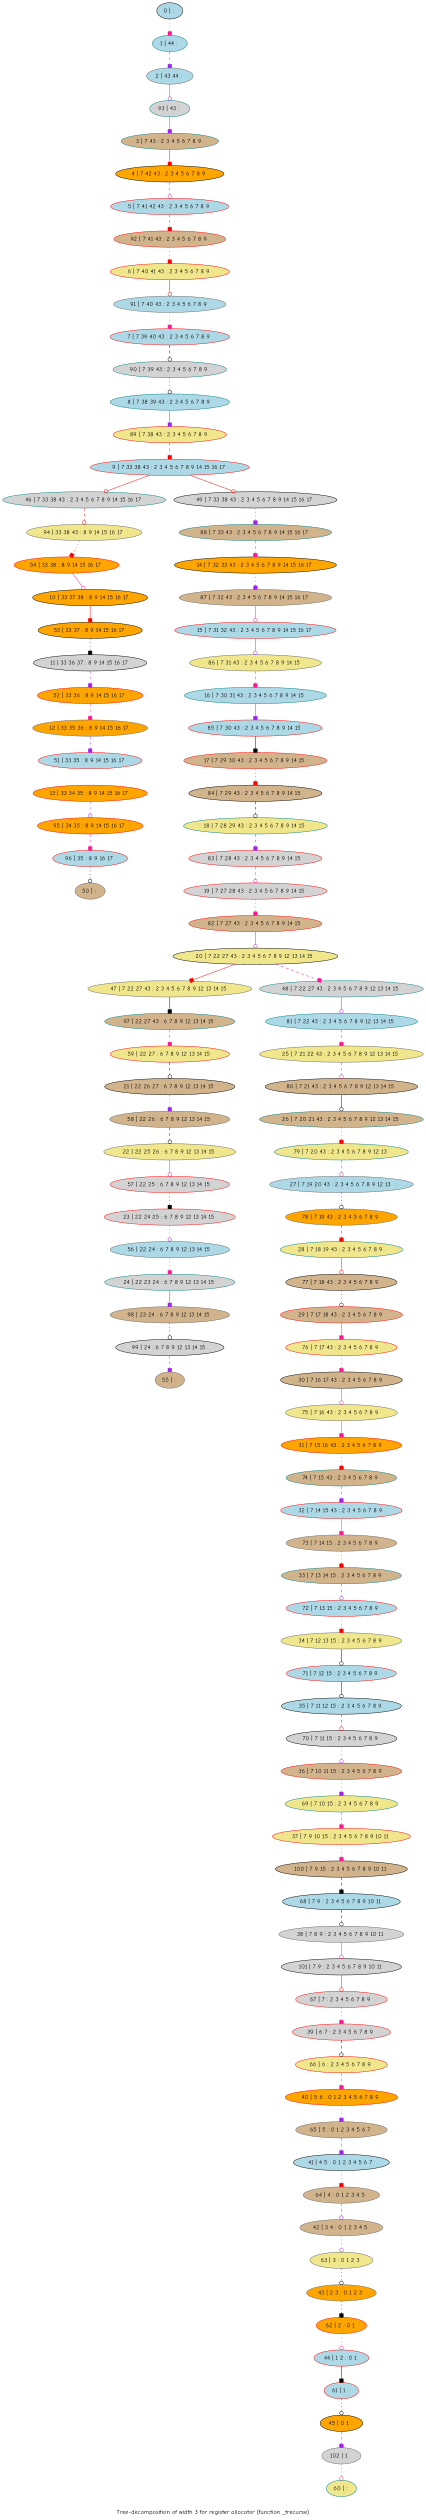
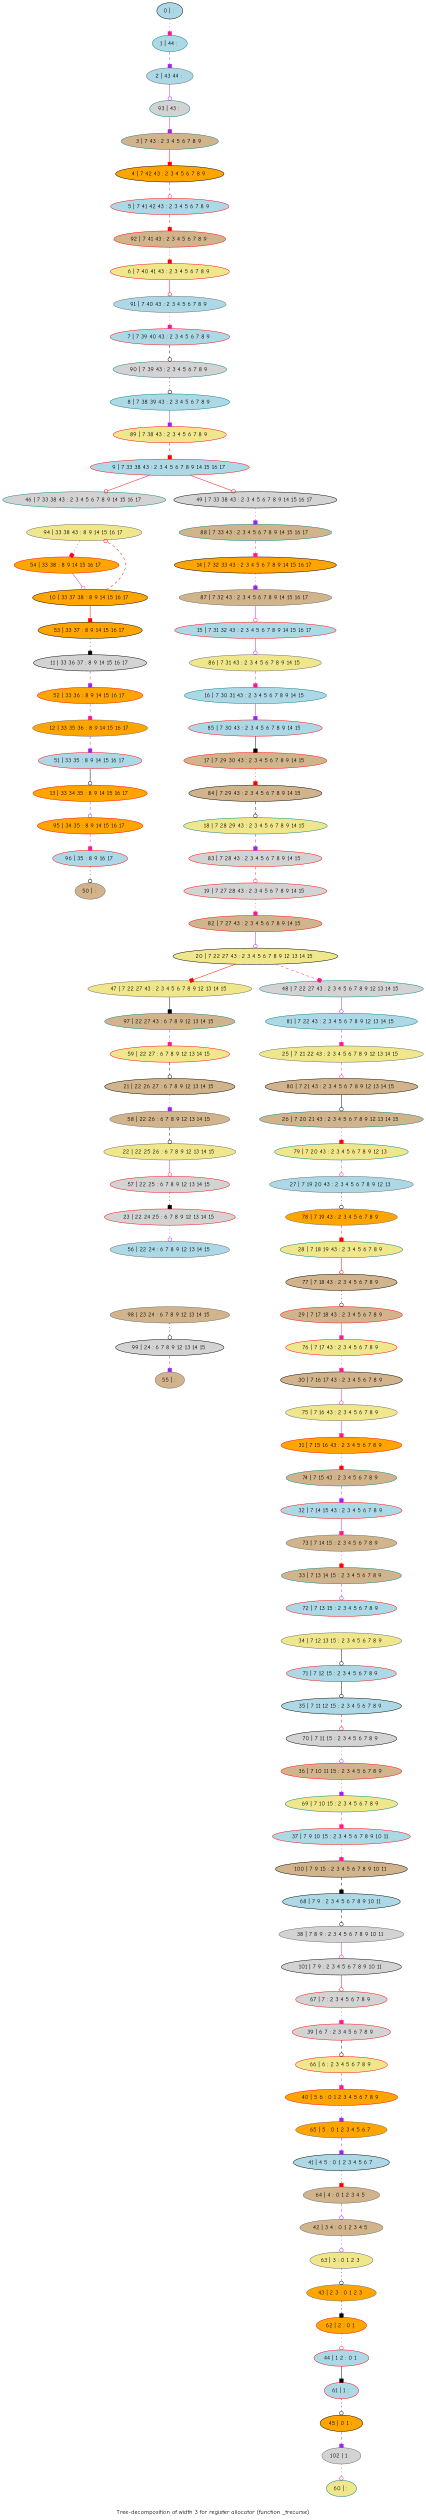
edge "46 | 7 33 38 43 : 2 3 4 5 6 7 8 9 14 15 16 17" -> "94 | 33 38 43 : 8 9 14 15 16 17": now "10 | 33 37 38 : 8 9 14 15 16 17" -> "94 | 33 38 43 : 8 9 14 15 16 17"
edge "51 | 33 35 : 8 9 14 15 16 17" -> "13 | 33 34 35 : 8 9 14 15 16 17": added
node "24 | 22 23 24 : 6 7 8 9 12 13 14 15": removed
edge "72 | 7 13 15 : 2 3 4 5 6 7 8 9" -> "34 | 7 12 13 15 : 2 3 4 5 6 7 8 9": removed
node "37 | 7 9 10 15 : 2 3 4 5 6 7 8 9 10 11": fillcolor khaki -> lightblue
node "65 | 5 : 0 1 2 3 4 5 6 7": fillcolor tan -> orange
